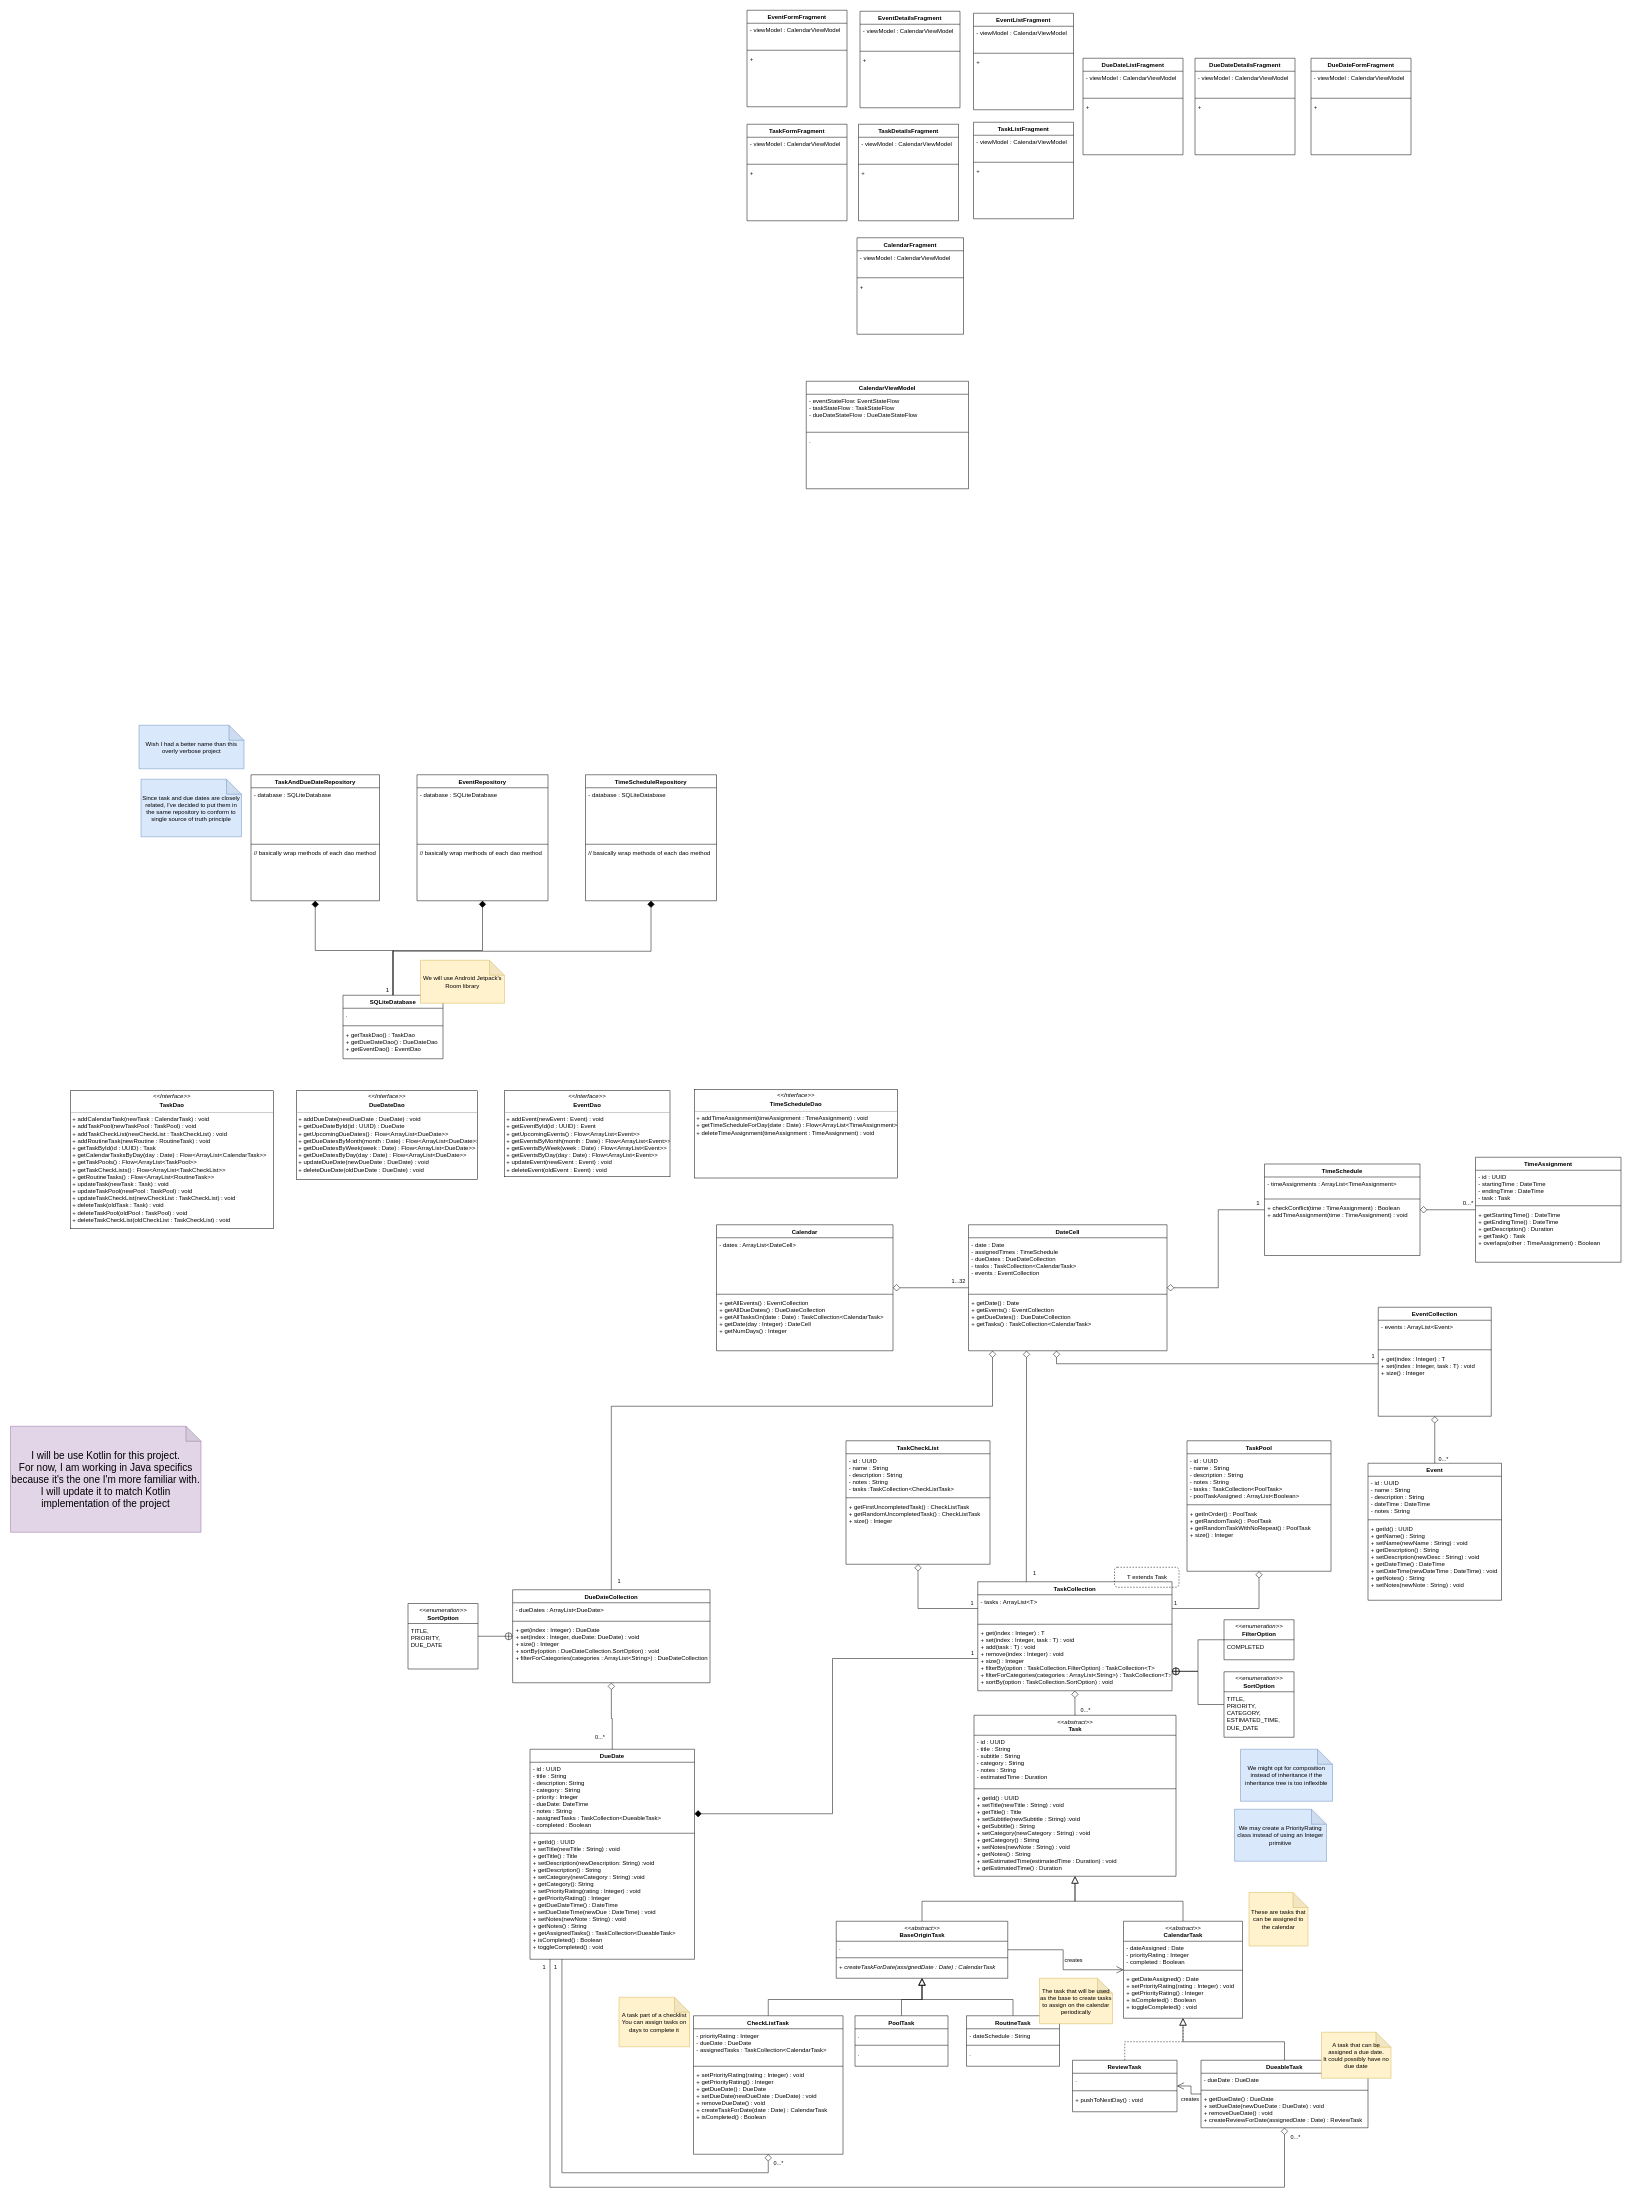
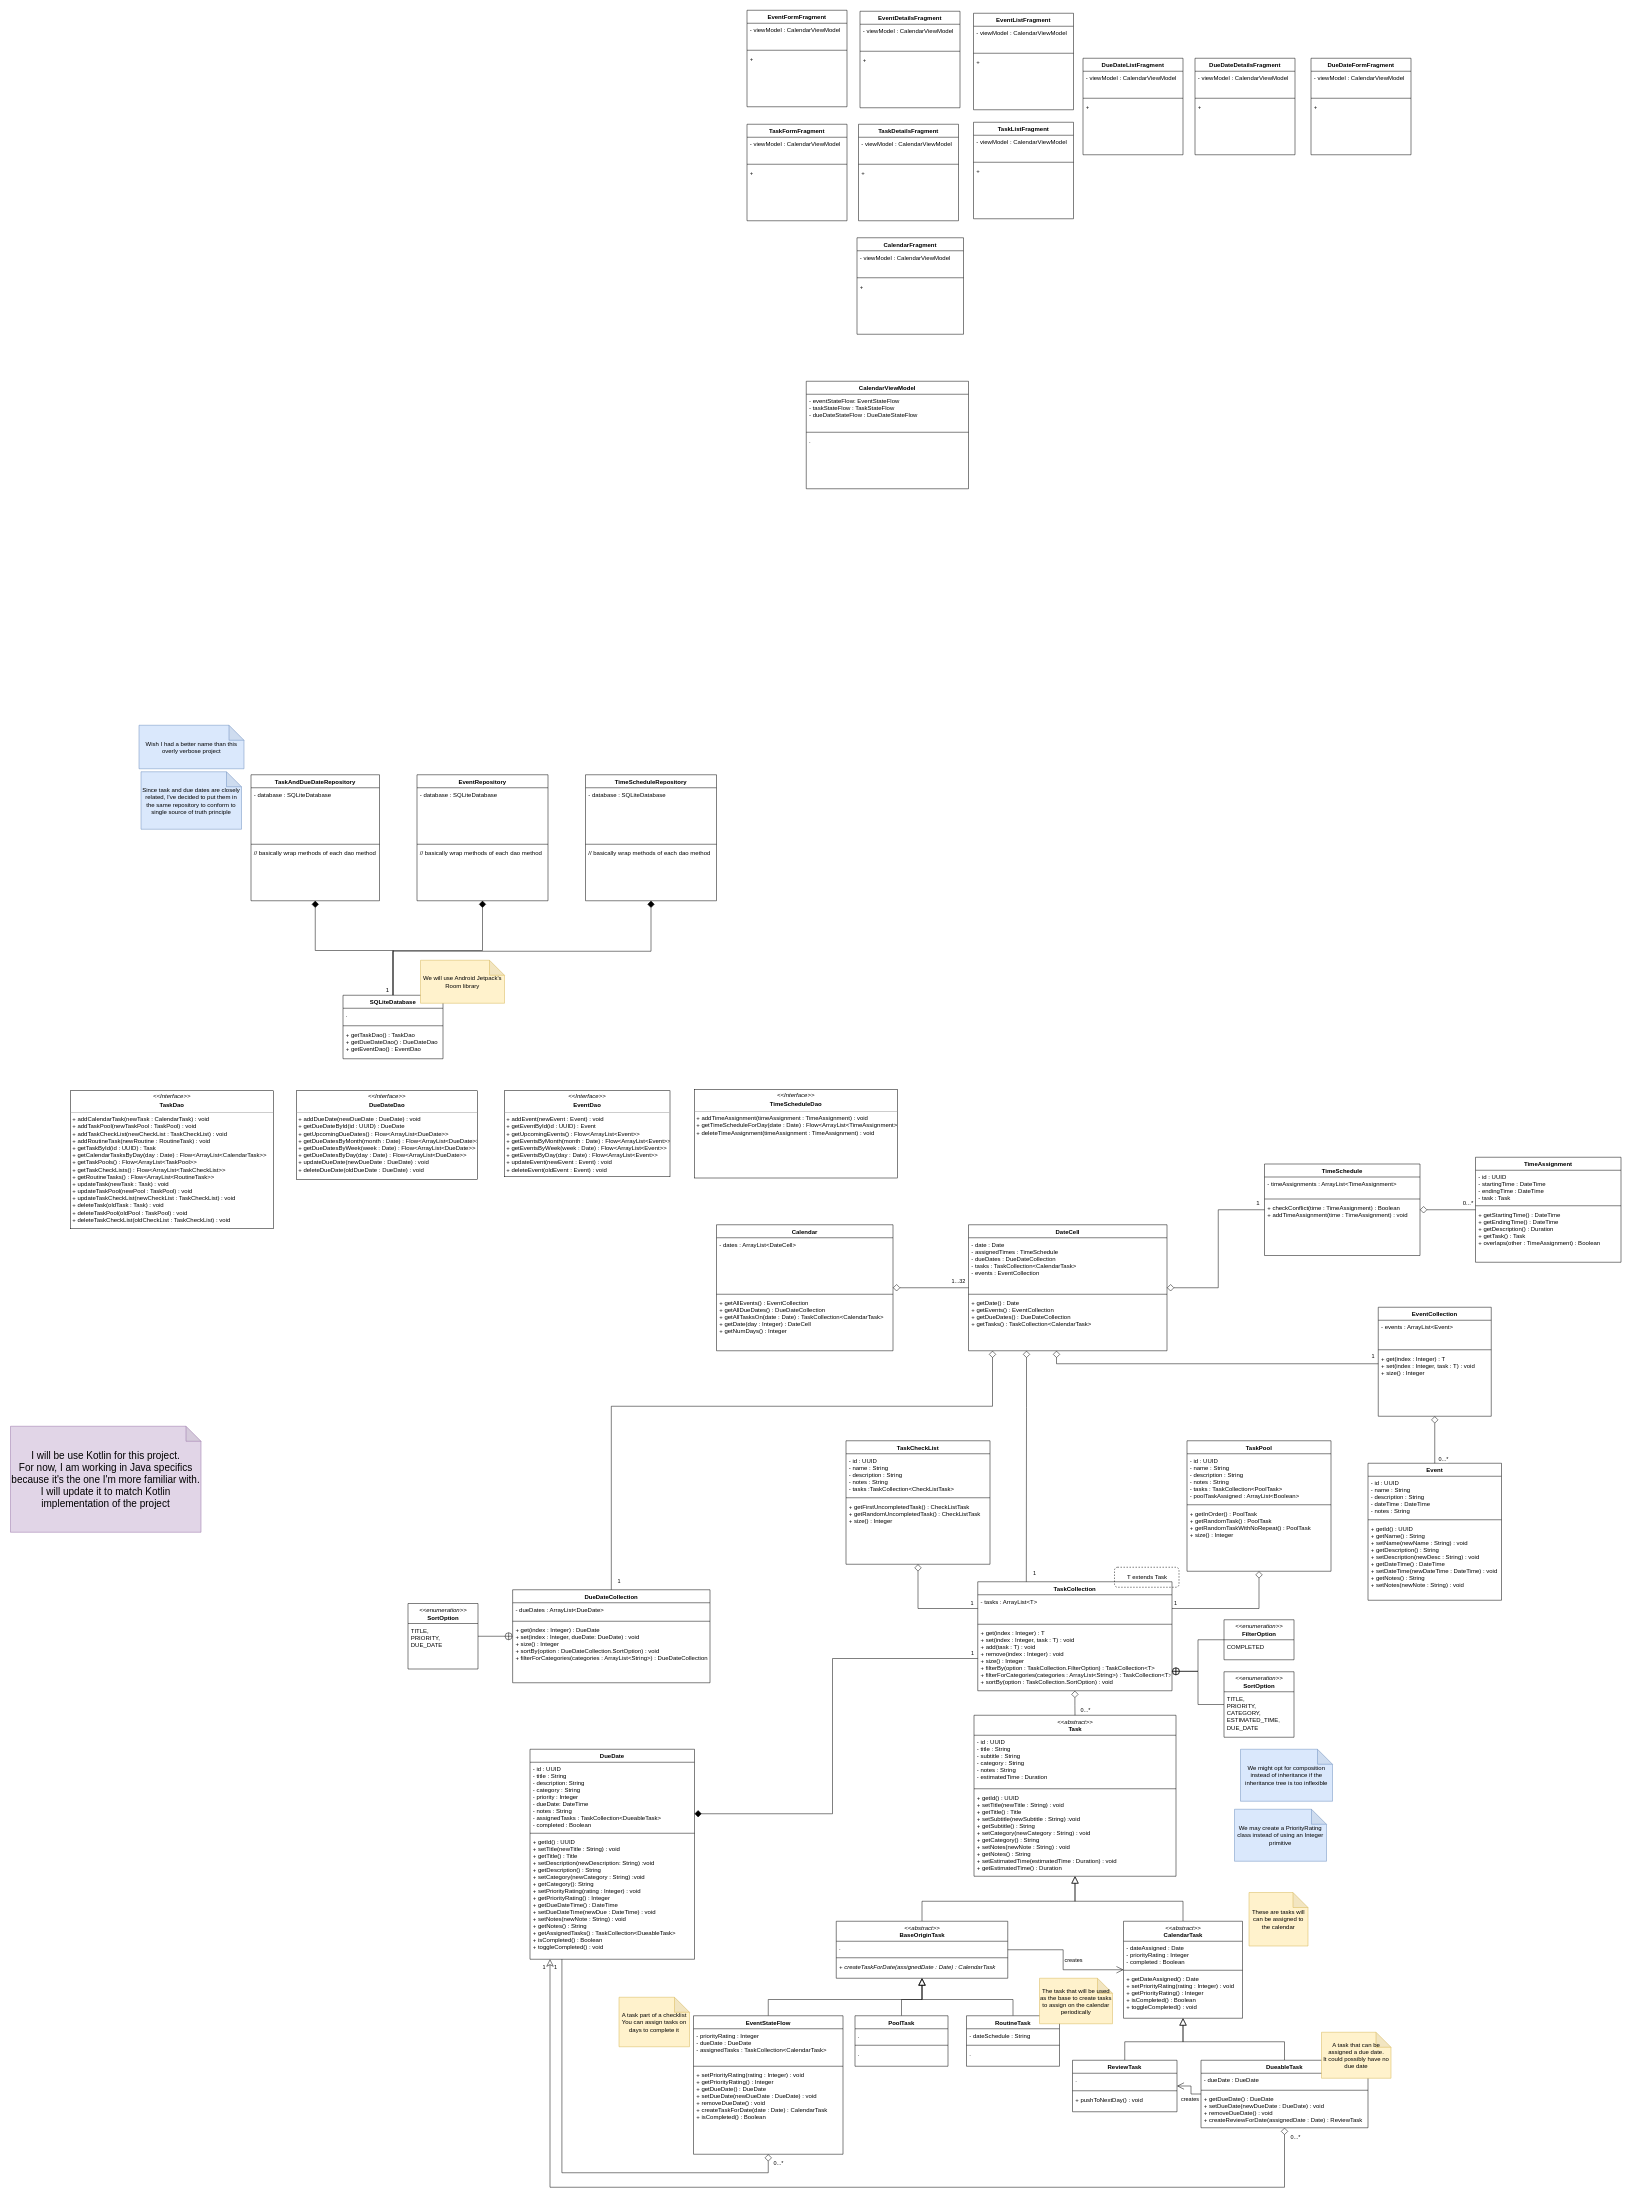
node "Since task and due dates are closely related, I've decided to put them in the same repository to conform to single source of truth principle": moved (191, 808) -> (191, 801)
edge "DueDate" -> "DueDateCollection": removed, label "0...*"
node "These are tasks that can be assigned to the calendar": label "These are tasks that can be assigned to the calendar" -> "These are tasks will can be assigned to the calendar"
edge "DueDate" -> "DueableTask": arrowhead none -> classic
node "CheckListTask": label "CheckListTask" -> "EventStateFlow"
edge "ReviewTask" -> "<<abstract>> CalendarTask": style dashed -> solid
